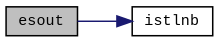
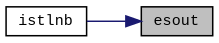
edge "esout" -> "istlnb": reversed
